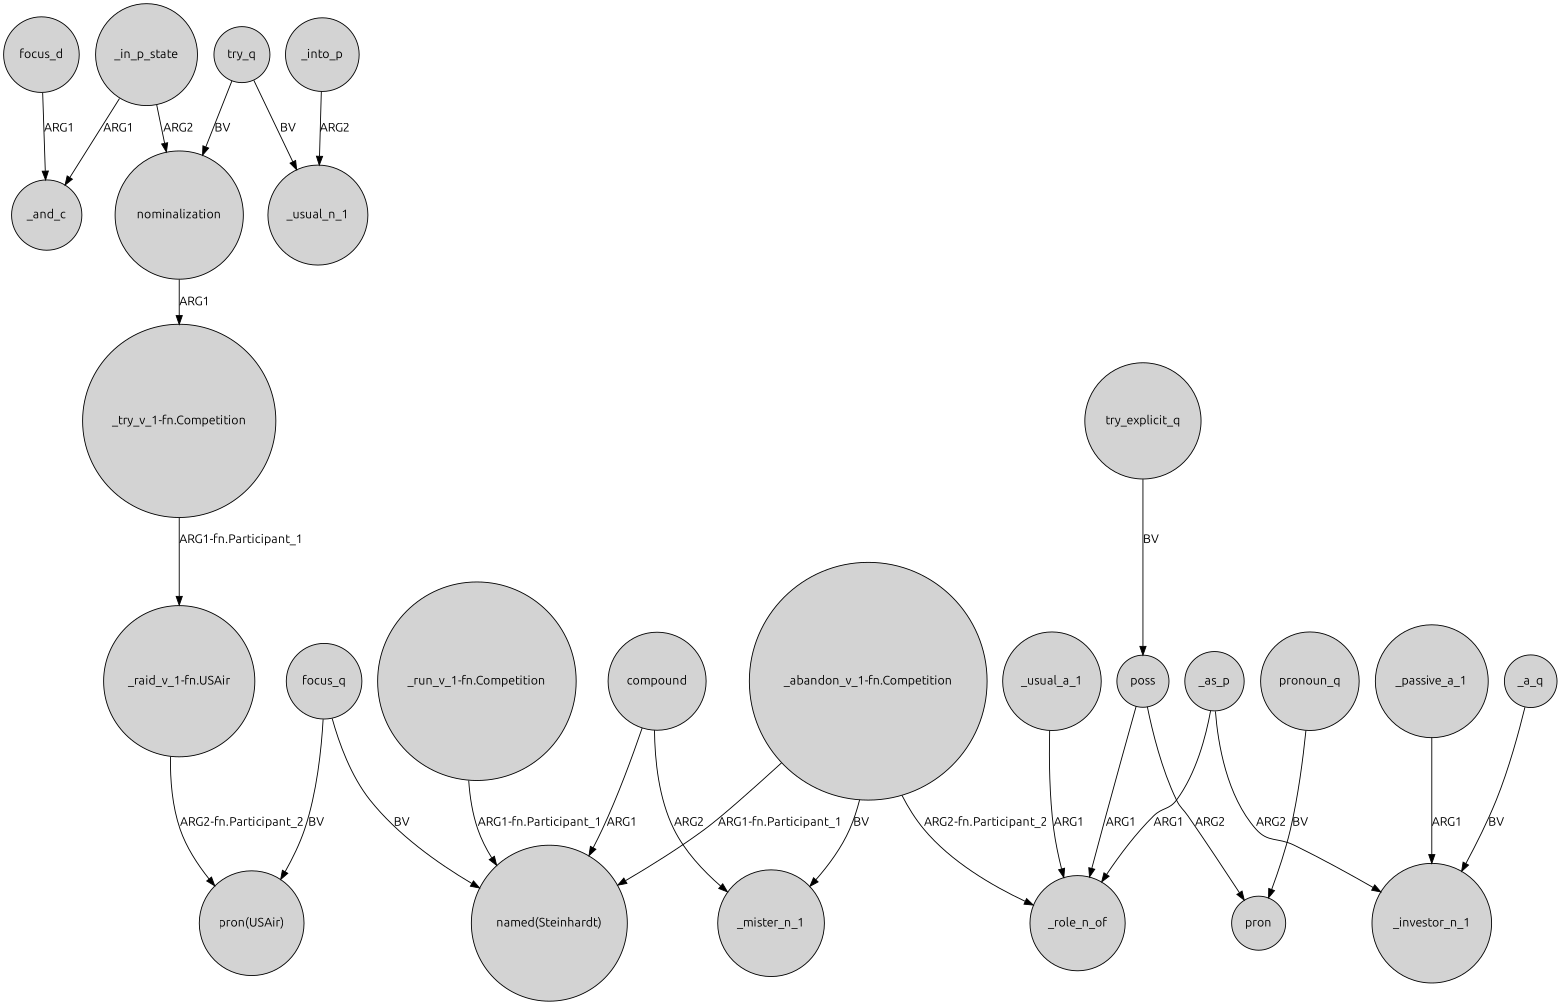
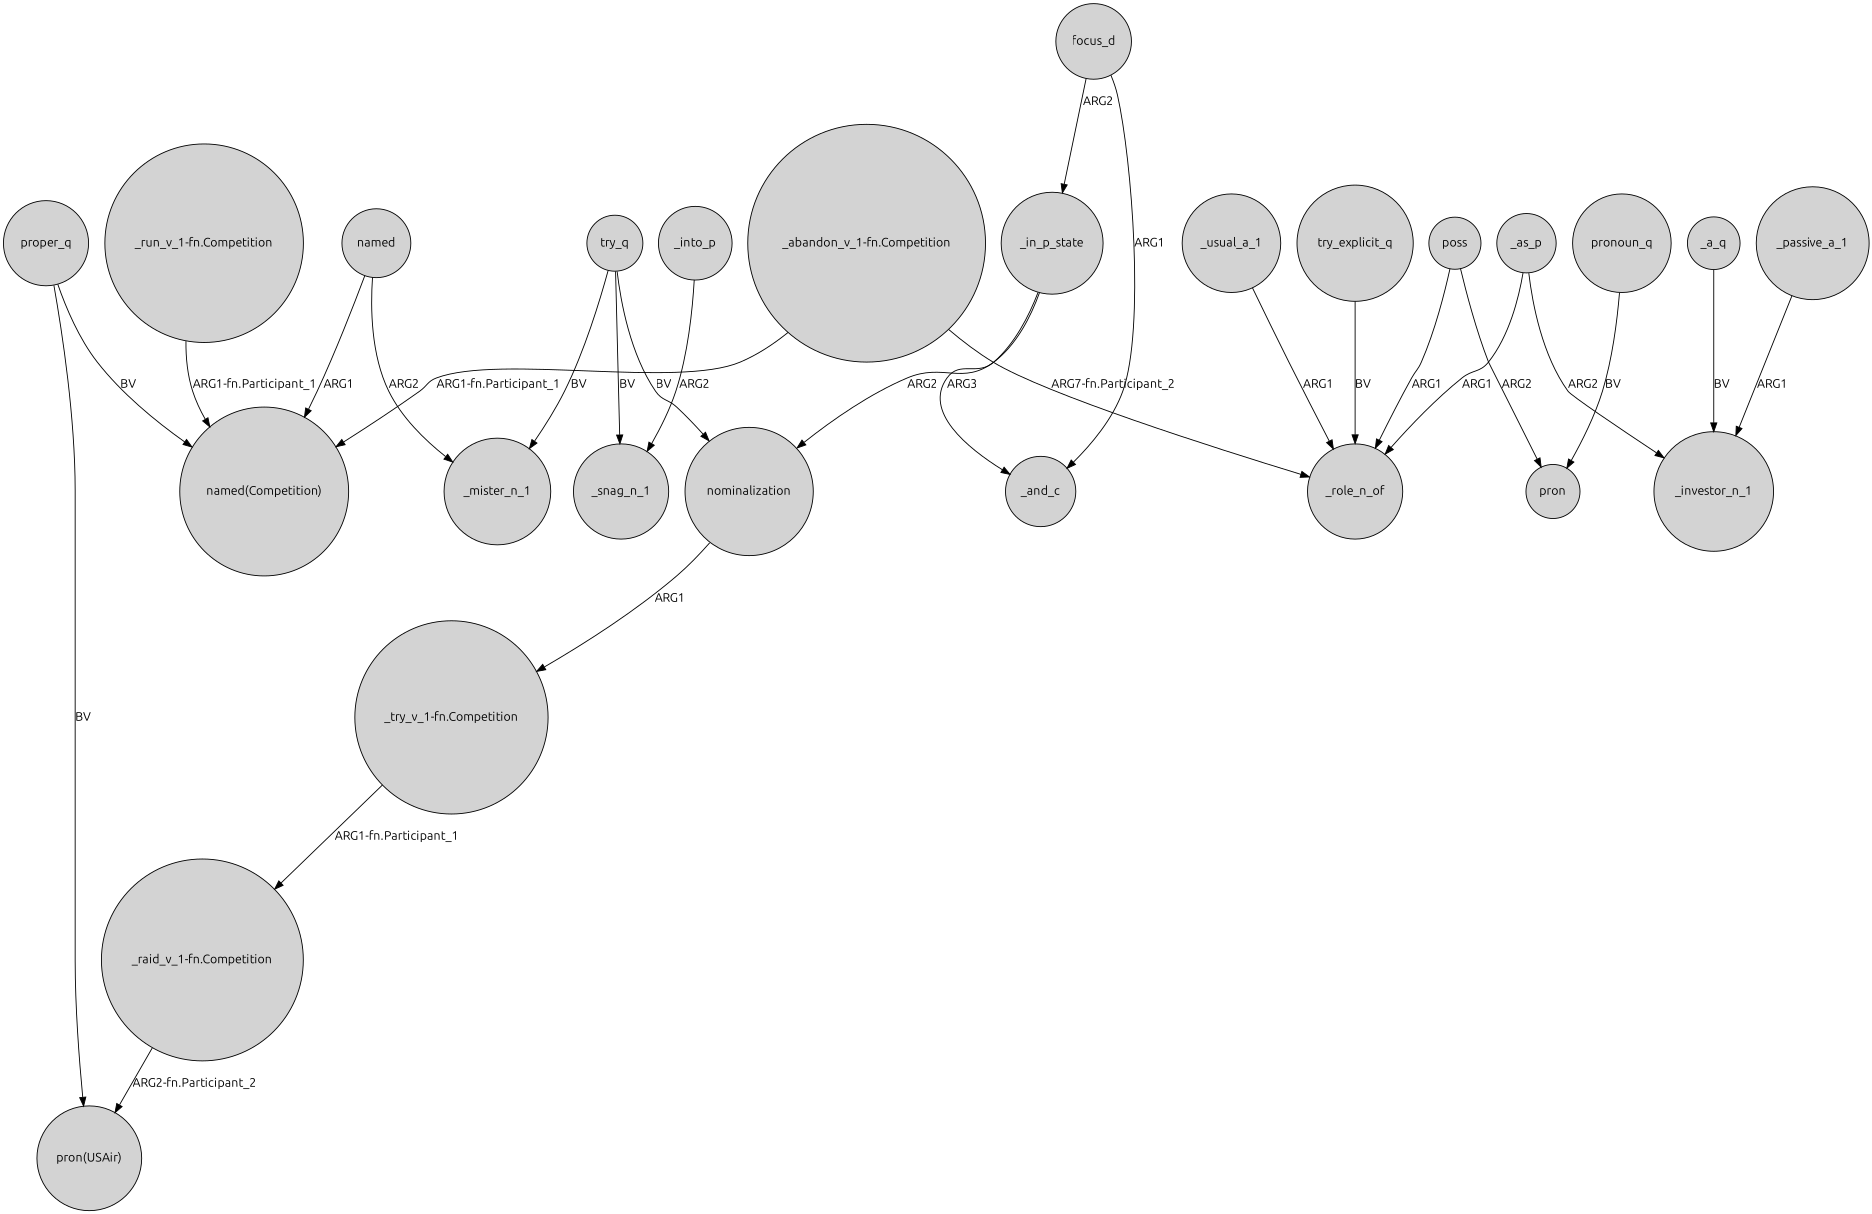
edge "_in_p_state" -> "_and_c": label "ARG1" -> "ARG3"
edge "focus_d" -> "_in_p_state": added, label "ARG2"
node "_usual_n_1": label "_usual_n_1" -> "_snag_n_1"
edge "try_explicit_q" -> "poss": now "try_explicit_q" -> "_role_n_of"
node "_raid_v_1-fn.USAir": label "_raid_v_1-fn.USAir" -> "_raid_v_1-fn.Competition"
node "focus_q": label "focus_q" -> "proper_q"
node "compound": label "compound" -> "named"
edge "_abandon_v_1-fn.Competition" -> "_role_n_of": label "ARG2-fn.Participant_2" -> "ARG7-fn.Participant_2"
edge "_abandon_v_1-fn.Competition" -> "_mister_n_1": now "try_q" -> "_mister_n_1"
node "named(Steinhardt)": label "named(Steinhardt)" -> "named(Competition)"
